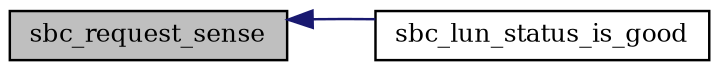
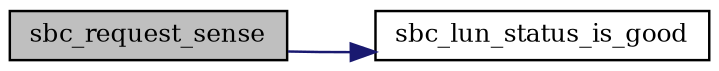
edge "sbc_lun_status_is_good" -> "sbc_request_sense": reversed
